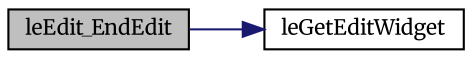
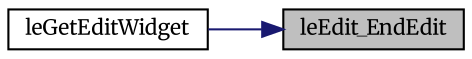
edge "leEdit_EndEdit" -> "leGetEditWidget": reversed
